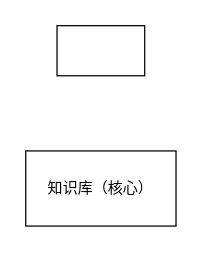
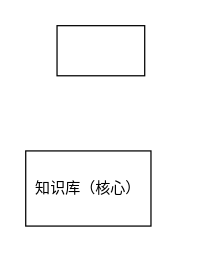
node "知识库（核心）": size 150x75 -> 125x75
